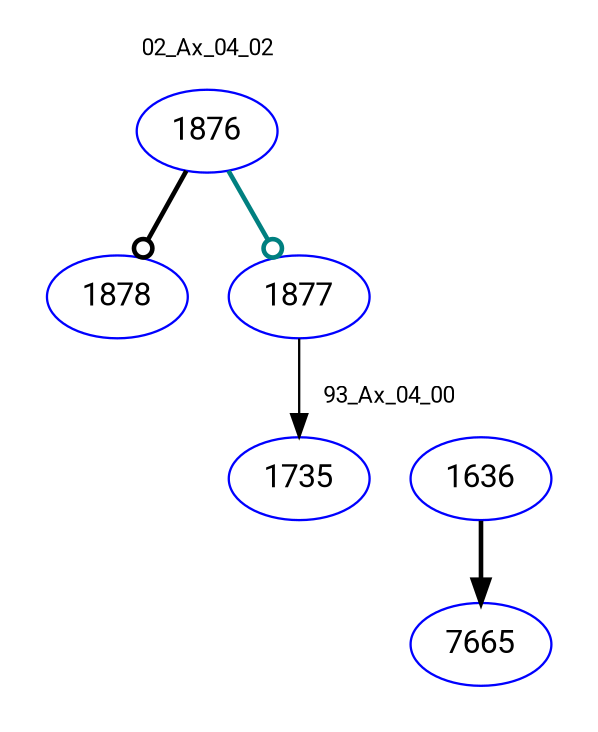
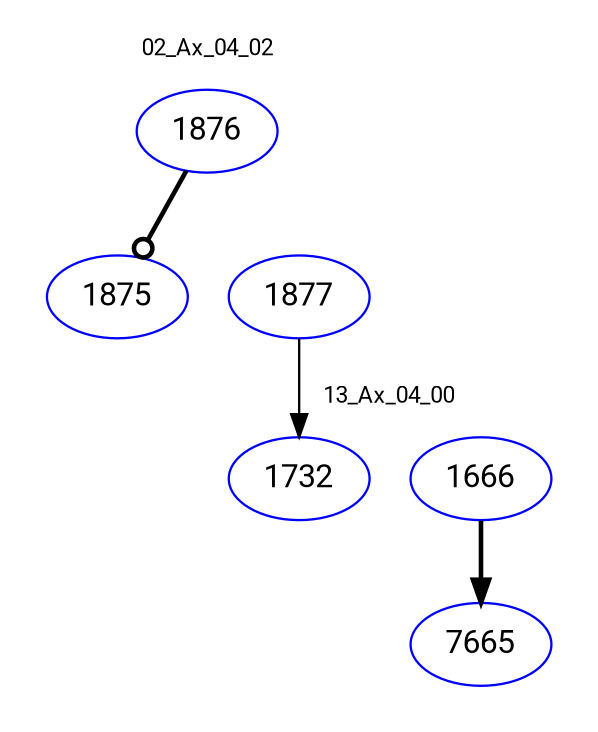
edge "1876" -> "1877": removed
node "1878": label "1878" -> "1875"
cluster "93_Ax_04_00": label "93_Ax_04_00" -> "13_Ax_04_00"
node "1735": label "1735" -> "1732"
node "1636": label "1636" -> "1666"
